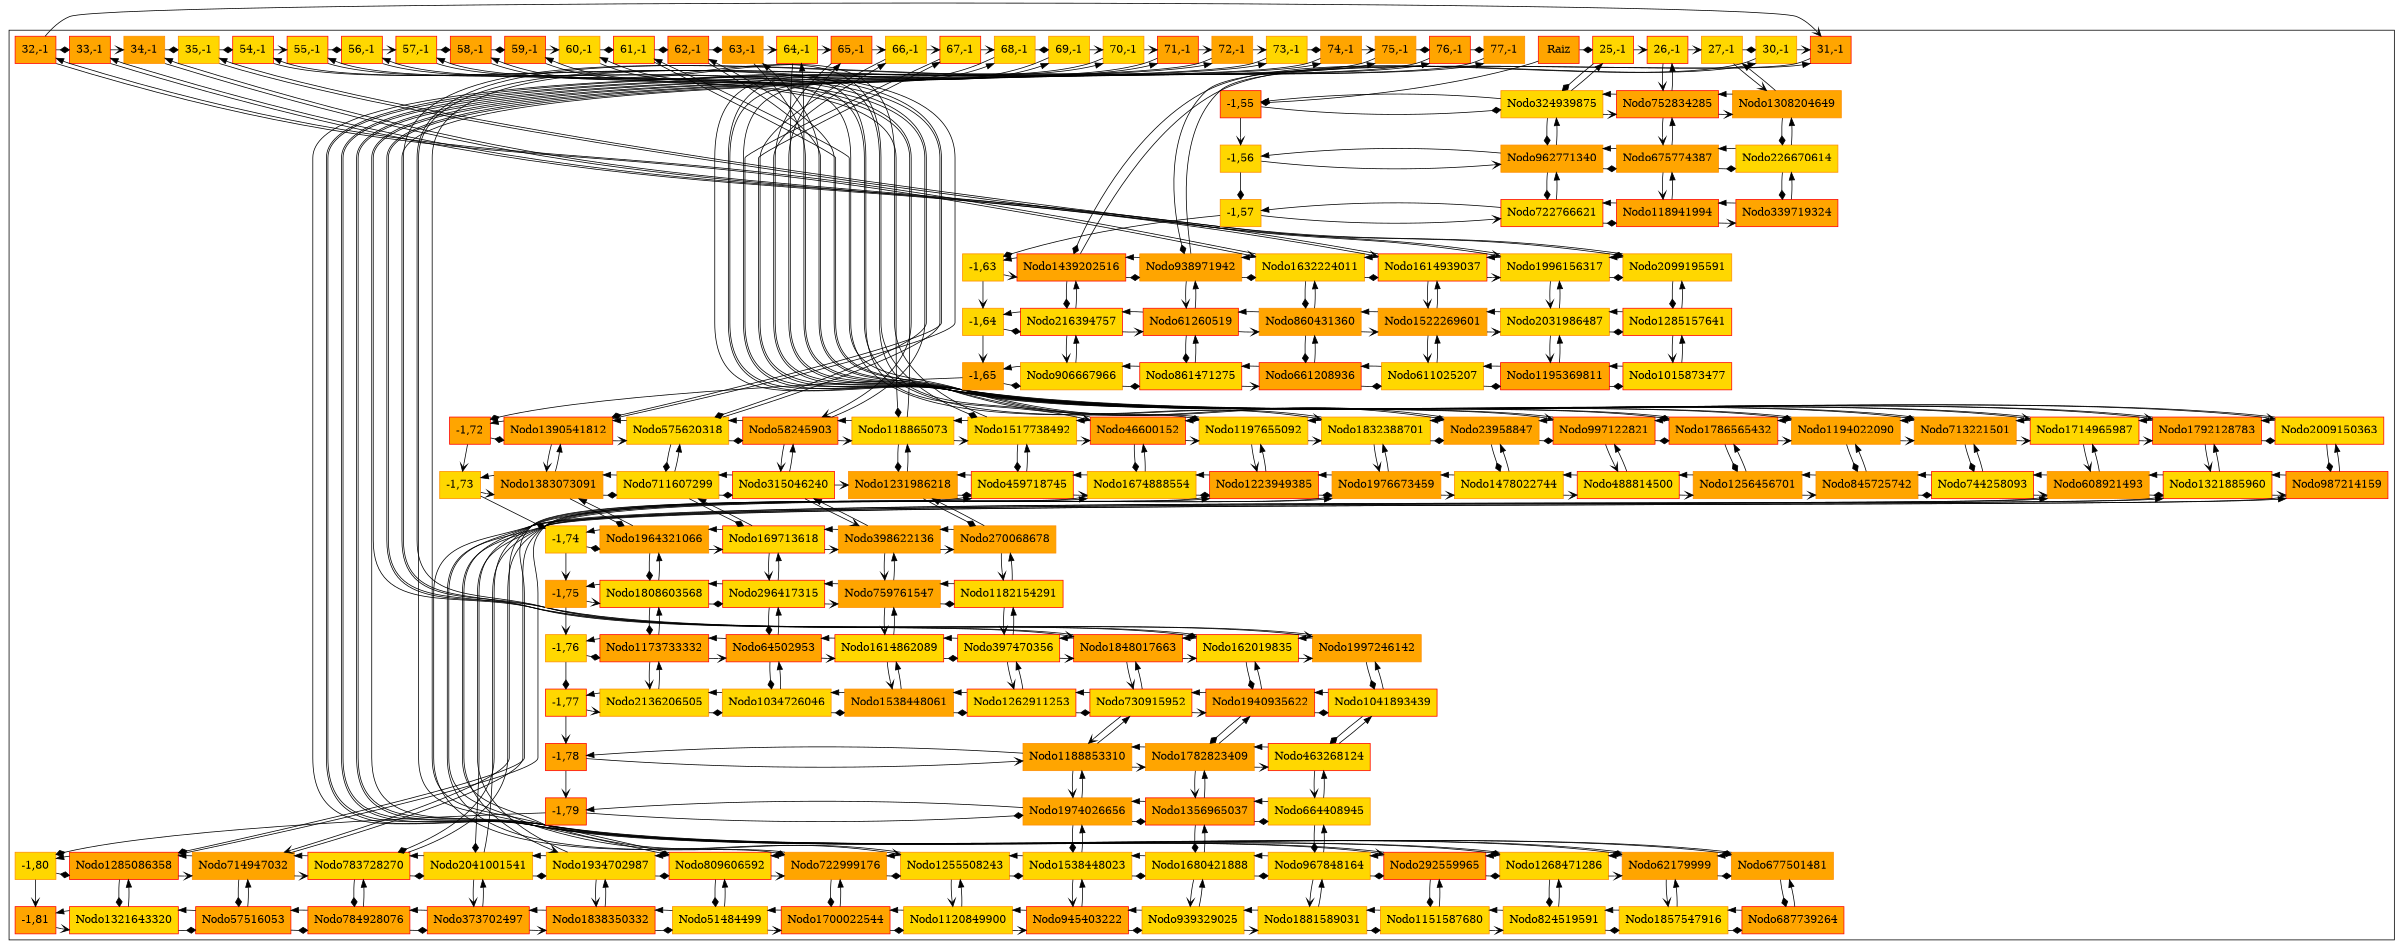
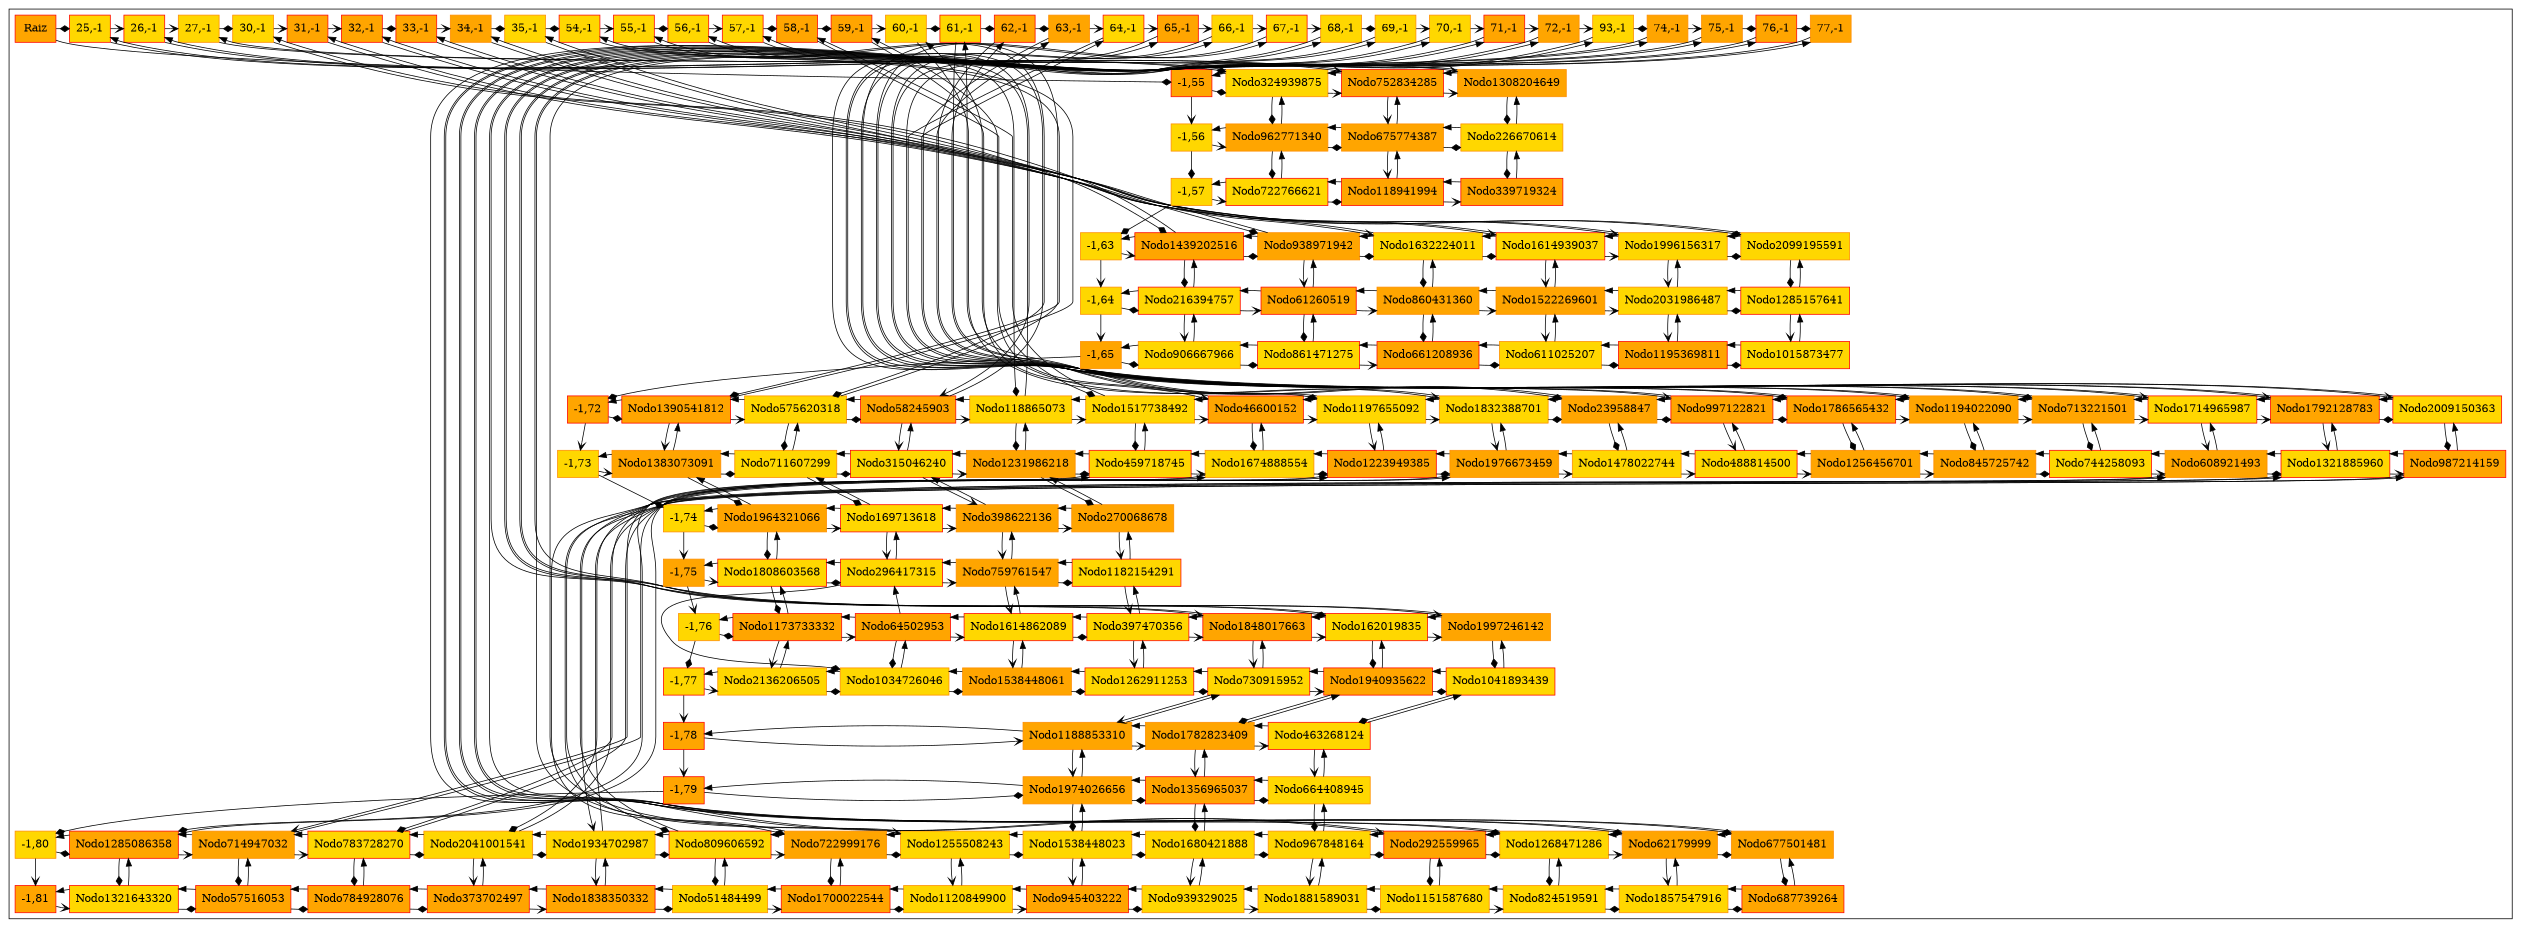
edge "32,-1" -> "31,-1": reversed
node "73,-1": label "73,-1" -> "93,-1"
edge "Nodo1231986218" -> "Nodo315046240": added
edge "Nodo296417315" -> "Nodo64502953": now "Nodo296417315" -> "Nodo1034726046"
